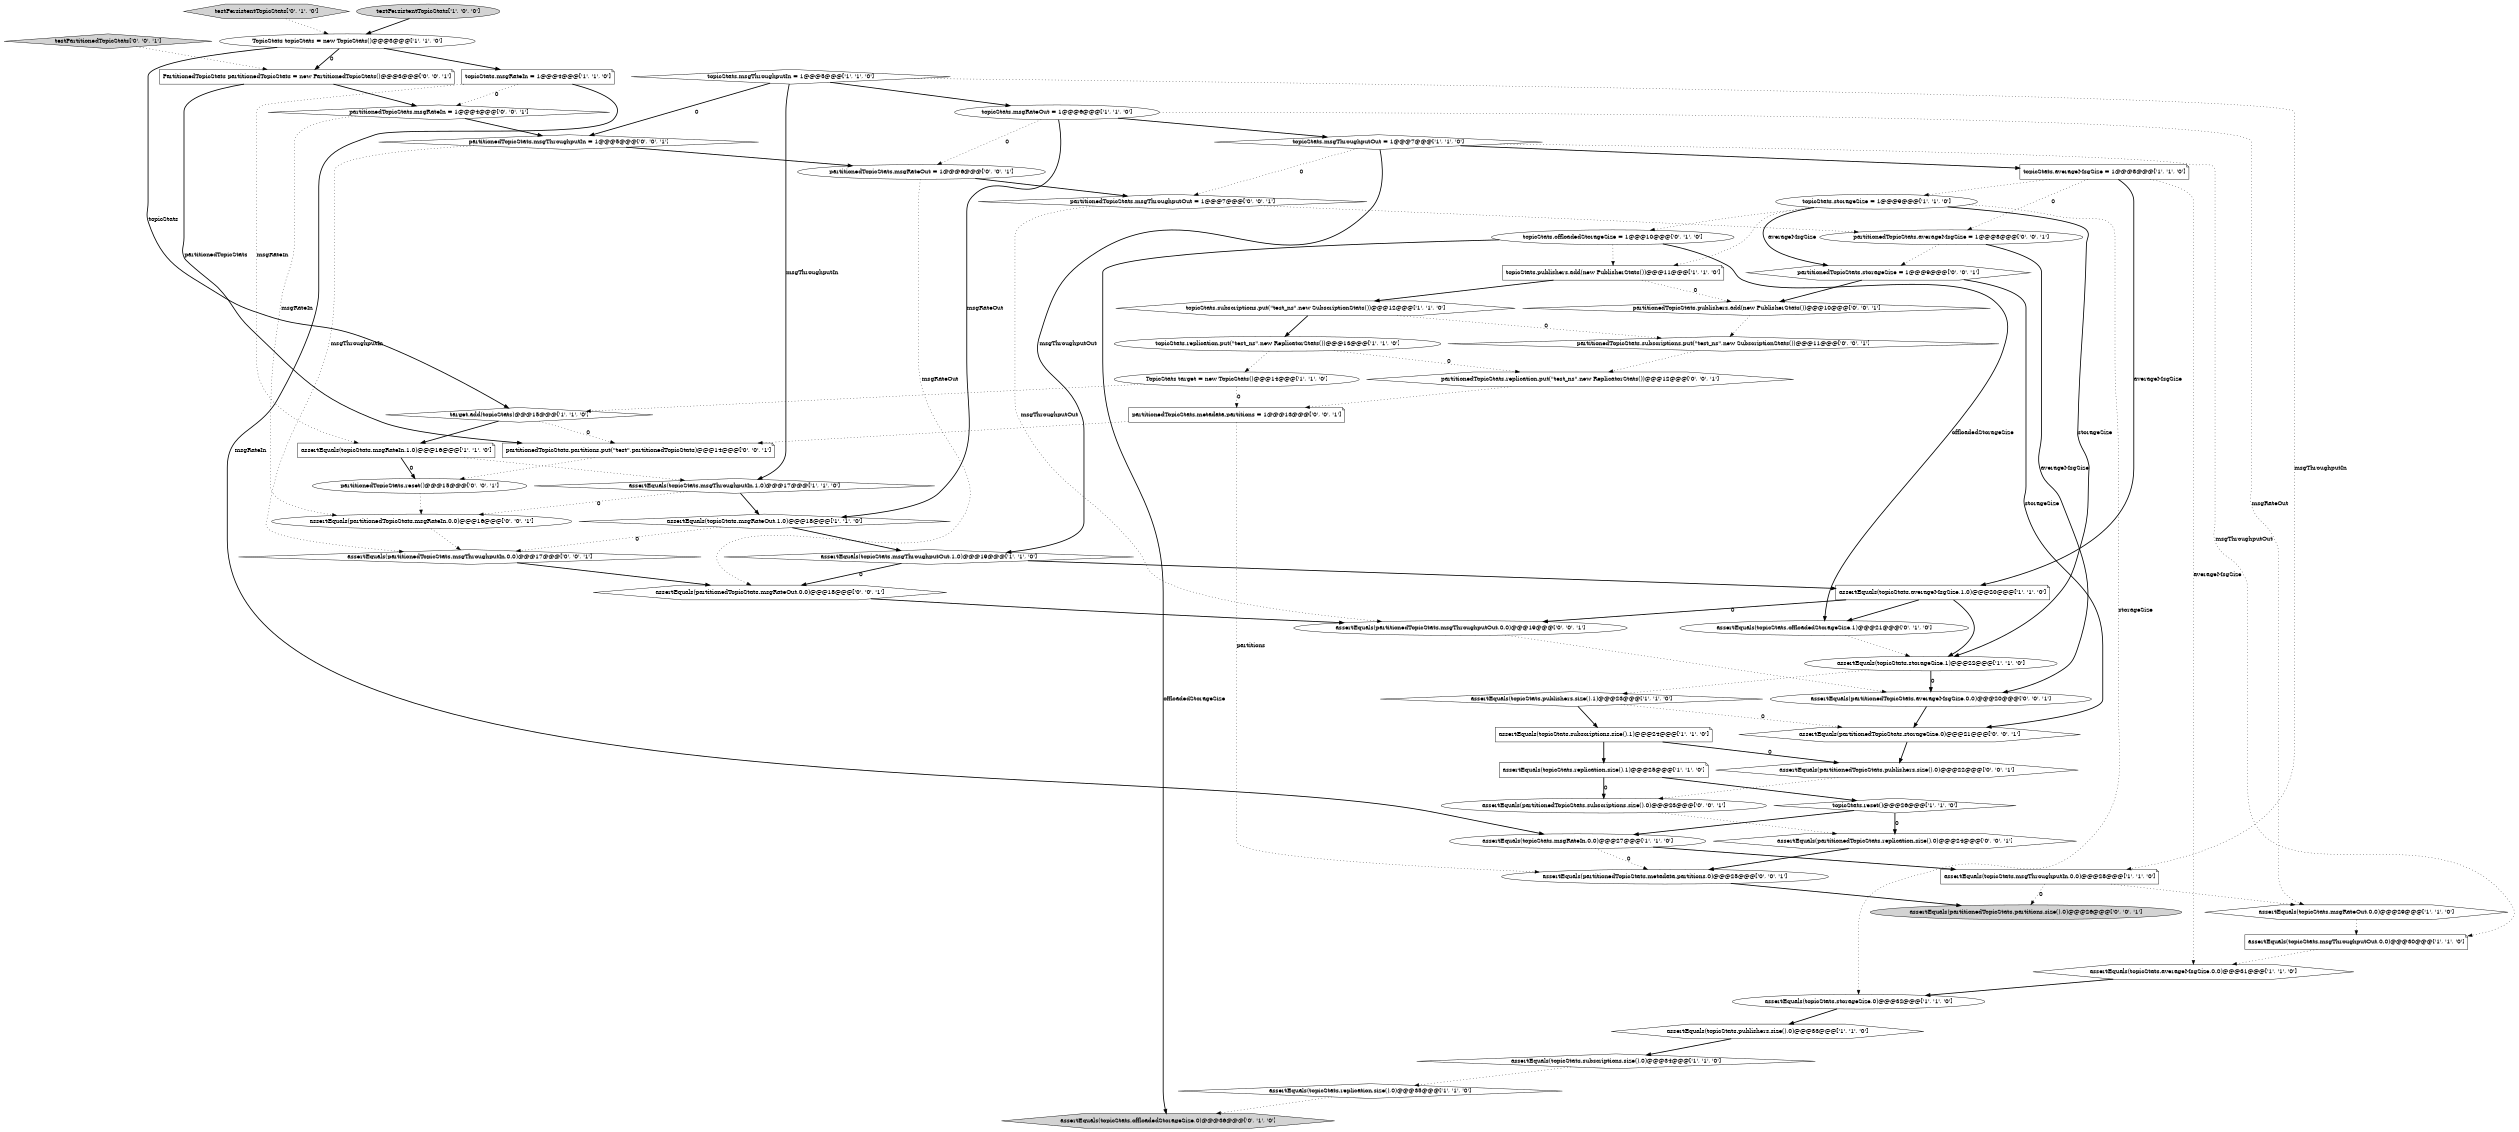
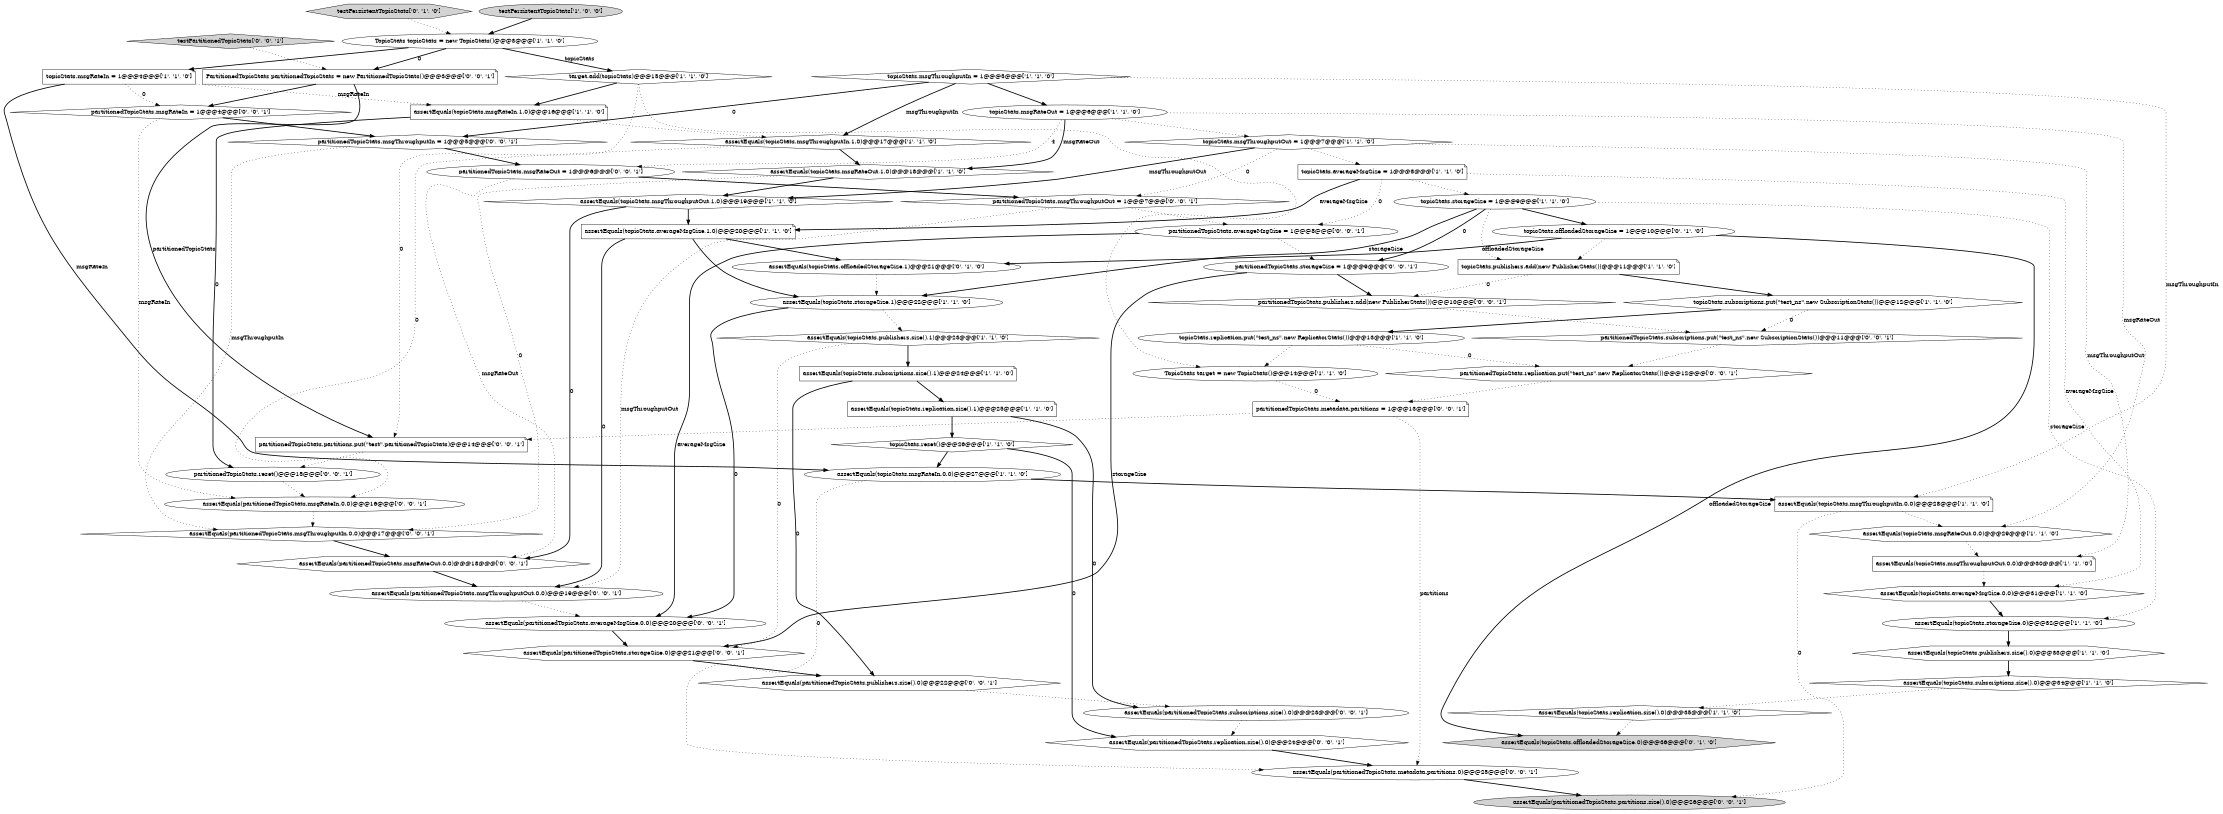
edge "topicStats.msgRateOut = 1@@@6@@@['1', '1', '0']" -> "topicStats.msgThroughputOut = 1@@@7@@@['1', '1', '0']": style bold -> dotted
edge "topicStats.msgRateOut = 1@@@6@@@['1', '1', '0']" -> "partitionedTopicStats.msgRateOut = 1@@@6@@@['0', '0', '1']": label "0" -> "4"
edge "topicStats.msgThroughputOut = 1@@@7@@@['1', '1', '0']" -> "topicStats.averageMsgSize = 1@@@8@@@['1', '1', '0']": style bold -> dotted
edge "topicStats.storageSize = 1@@@9@@@['1', '1', '0']" -> "topicStats.offloadedStorageSize = 1@@@10@@@['0', '1', '0']": style dotted -> bold
edge "topicStats.storageSize = 1@@@9@@@['1', '1', '0']" -> "partitionedTopicStats.storageSize = 1@@@9@@@['0', '0', '1']": label "averageMsgSize" -> "0"
node "partitionedTopicStats.storageSize = 1@@@9@@@['0', '0', '1']": shape hexagon -> ellipse
edge "TopicStats target = new TopicStats()@@@14@@@['1', '1', '0']" -> "target.add(topicStats)@@@15@@@['1', '1', '0']": reversed
